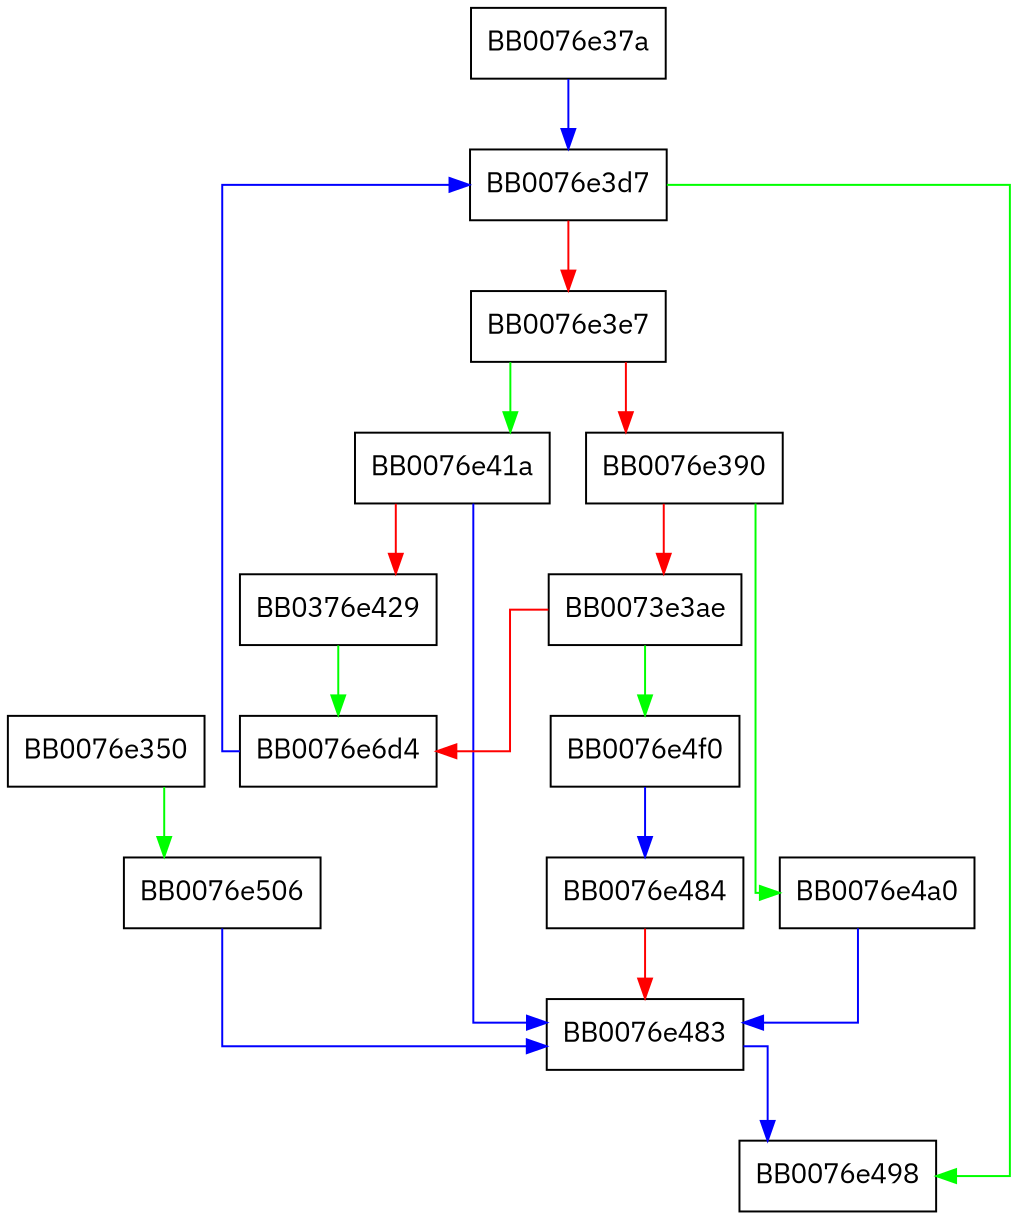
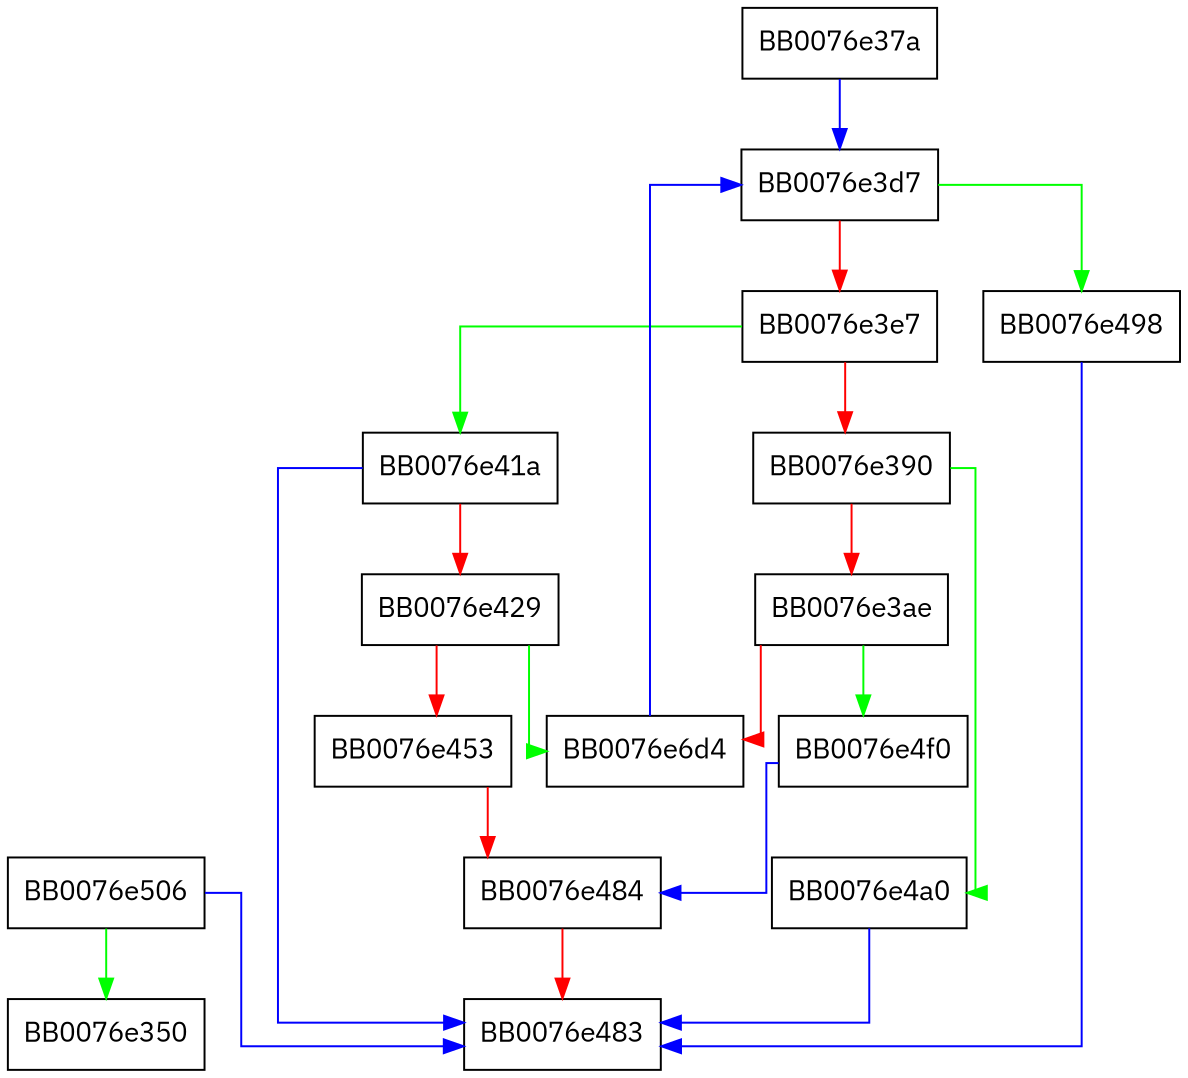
node "BB0376e429": label "BB0376e429" -> "BB0076e429"
node "BB0073e3ae": label "BB0073e3ae" -> "BB0076e3ae"
node "BB0076e453": added
edge "BB0076e350" -> "BB0076e506": reversed
edge "BB0076e483" -> "BB0076e498": reversed
